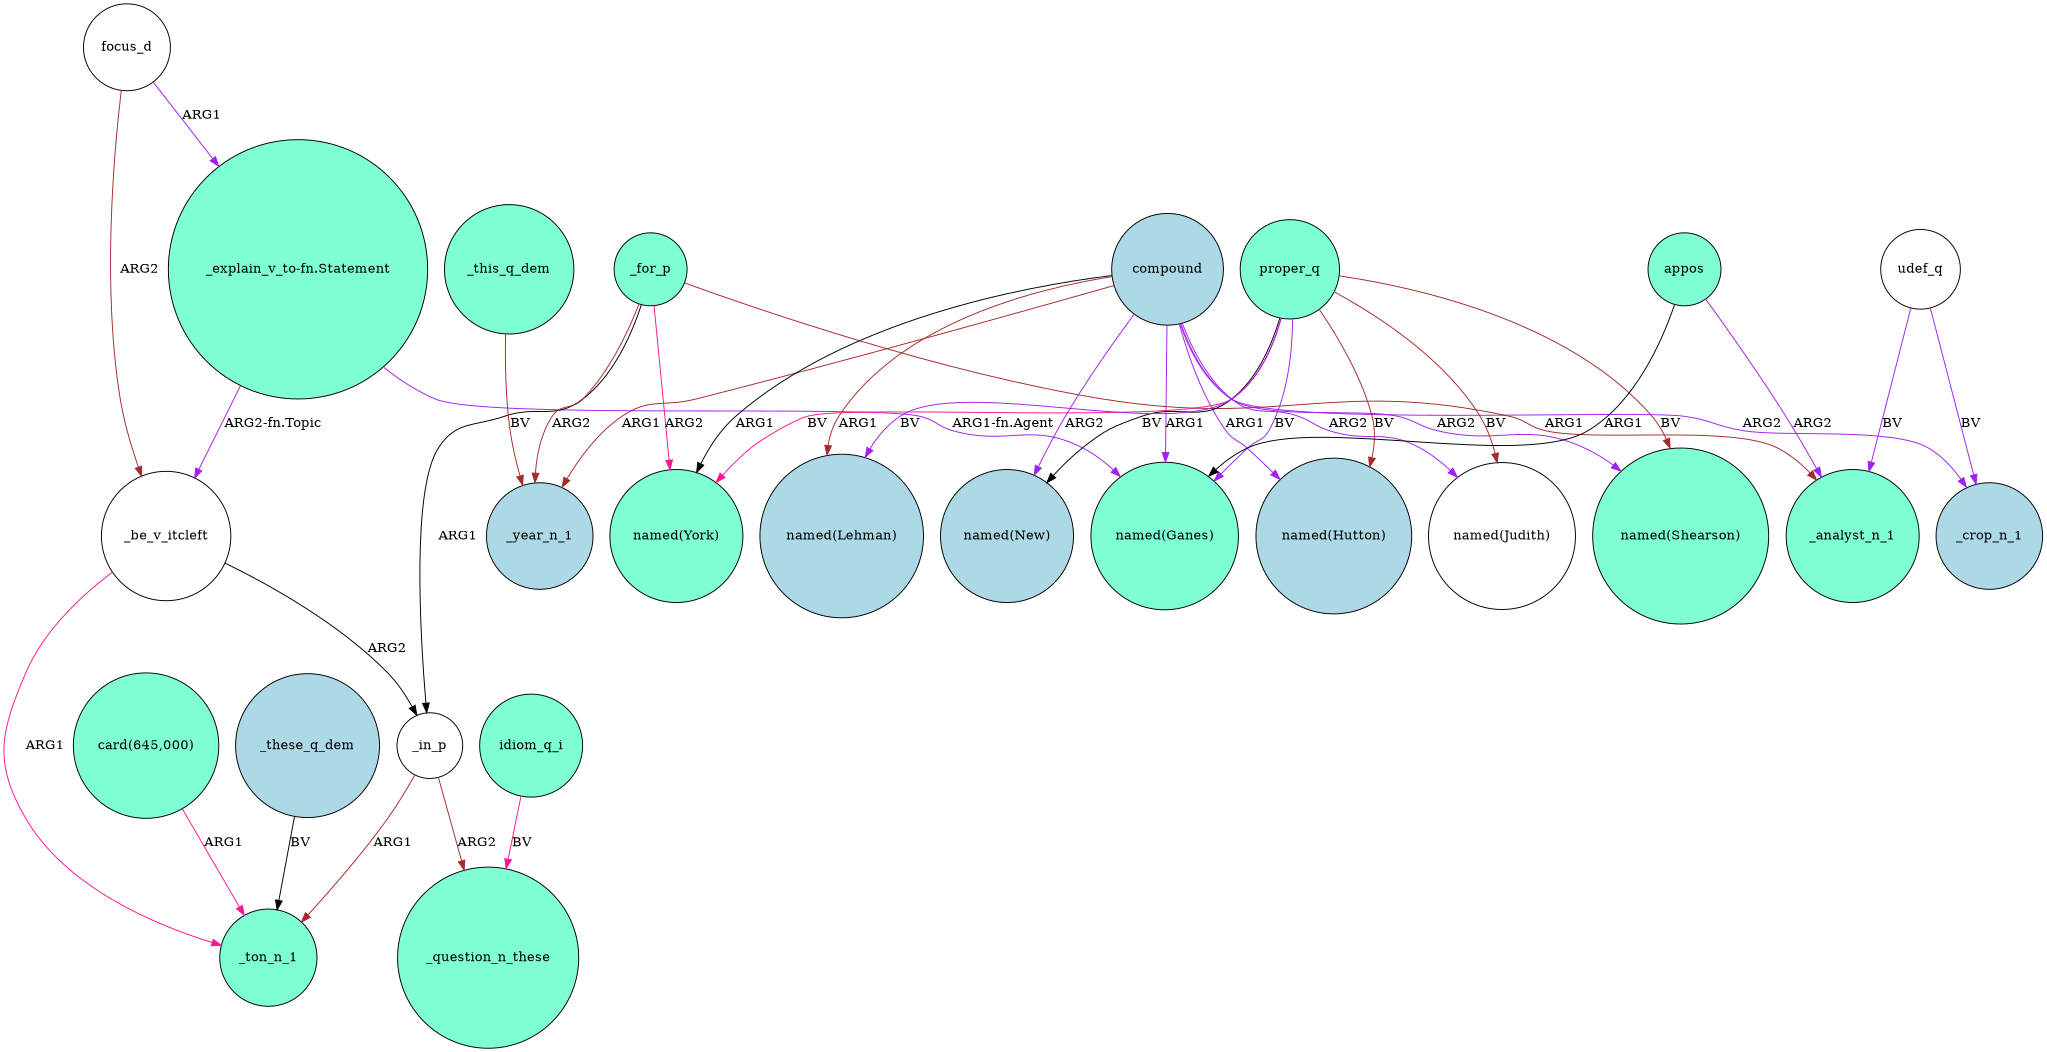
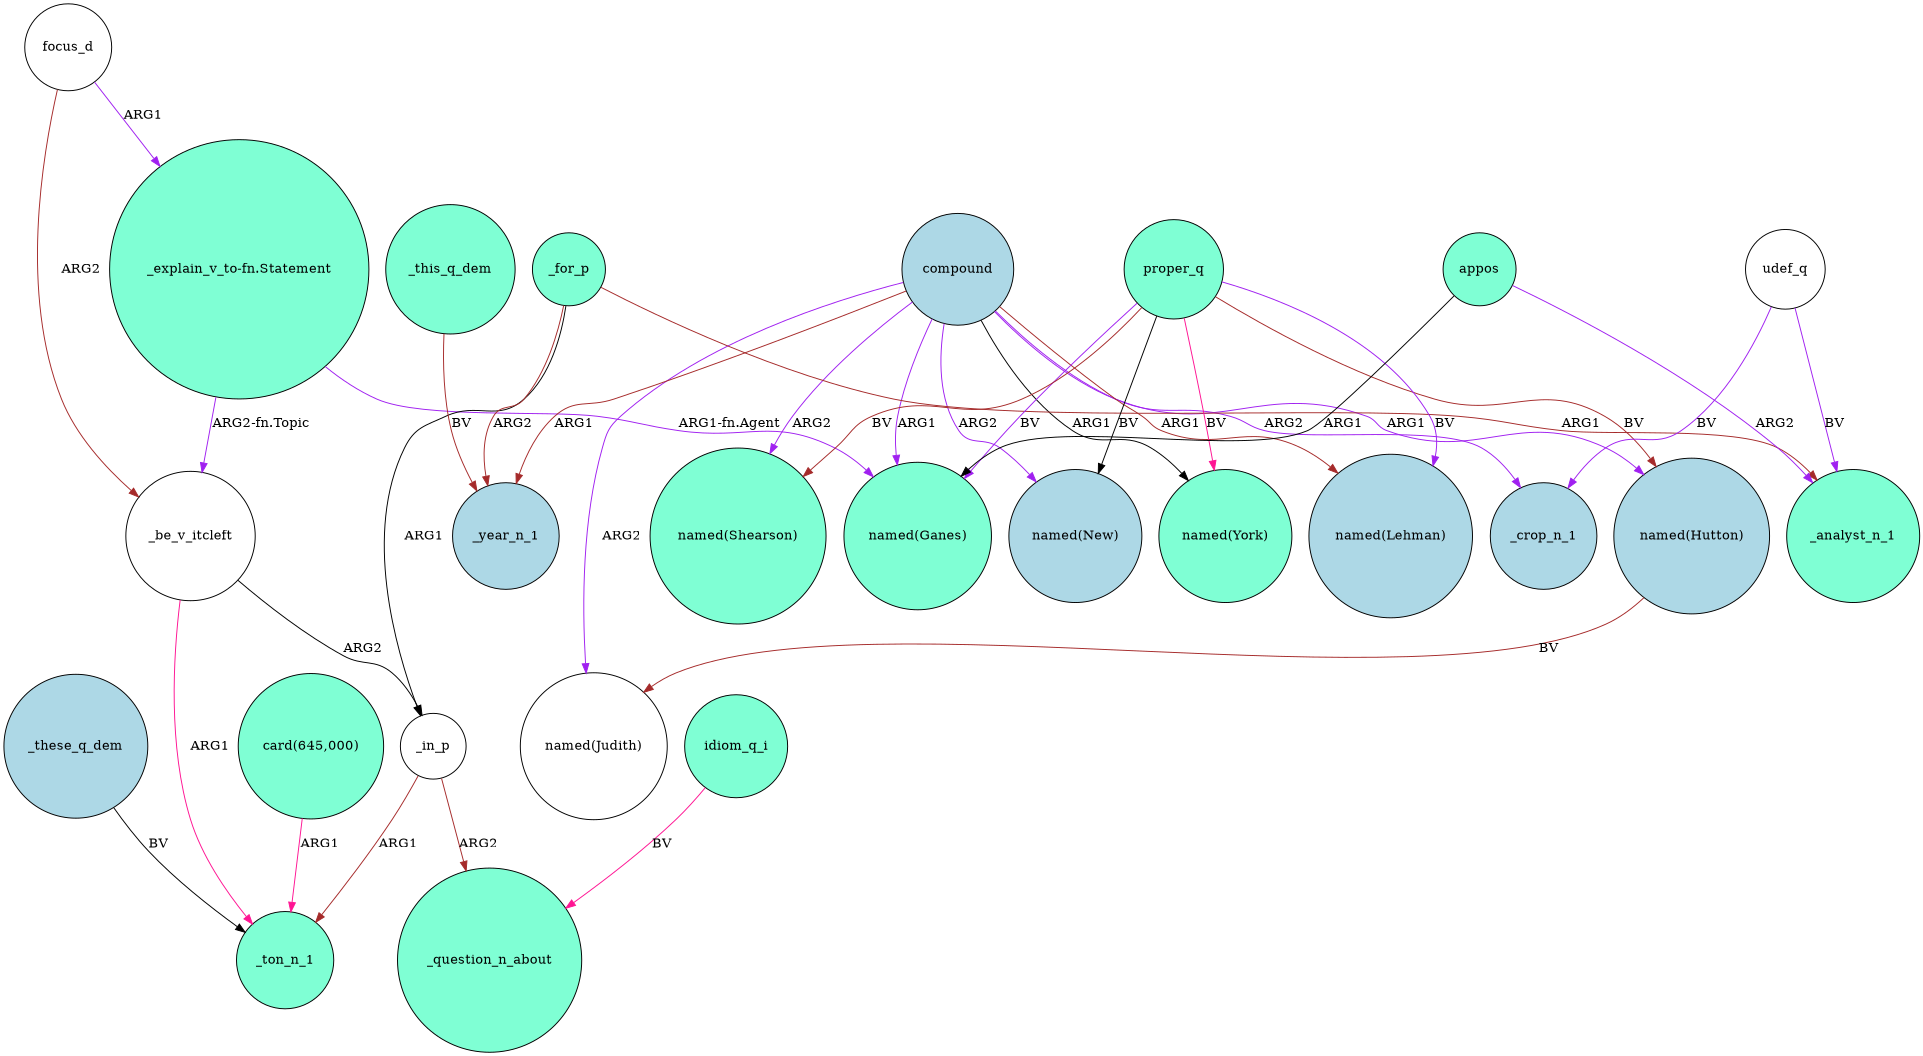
edge "proper_q" -> "named(Judith)": now "named(Hutton)" -> "named(Judith)"
edge "_for_p" -> "named(York)": removed, label "ARG2"
node "_question_n_these": label "_question_n_these" -> "_question_n_about"
